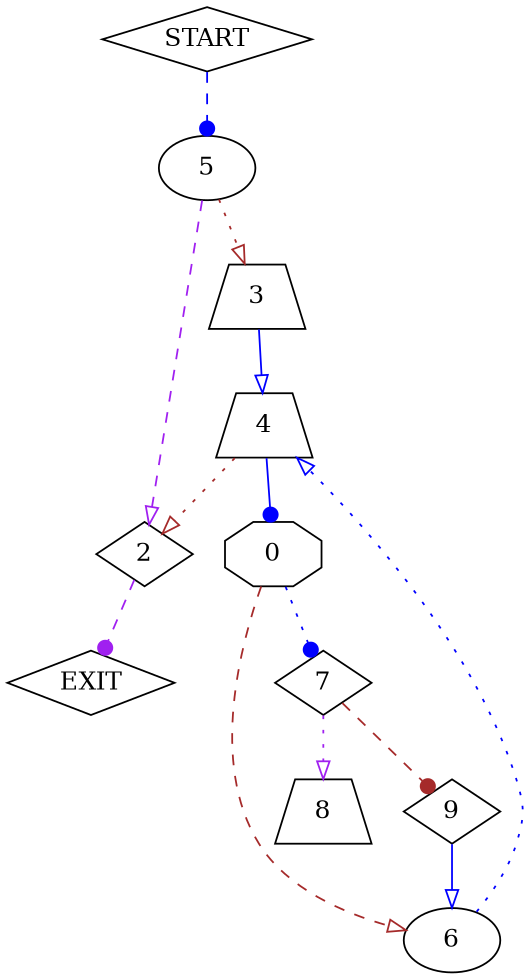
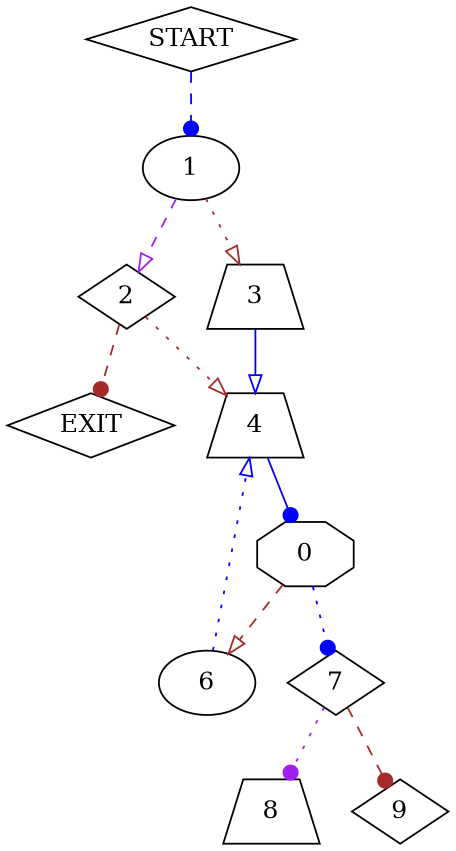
node "5": label "5" -> "1"
edge "4" -> "2": reversed
edge "2" -> "EXIT": color purple -> brown
edge "7" -> "8": arrowhead onormal -> dot
edge "9" -> "6": removed
